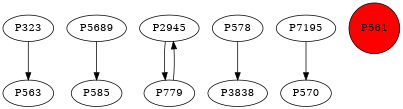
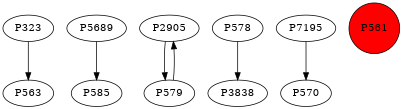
node "P2945": label "P2945" -> "P2905"
node "P779": label "P779" -> "P579"
